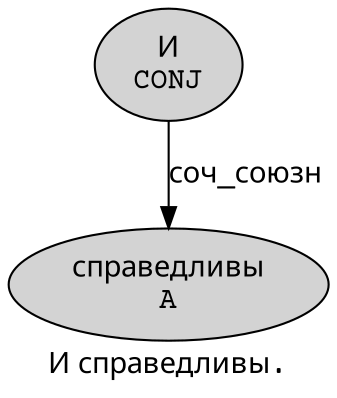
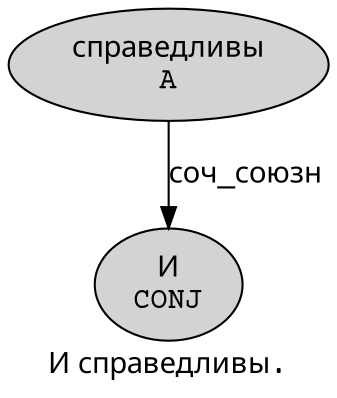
edge "И CONJ" -> "справедливы A": reversed
